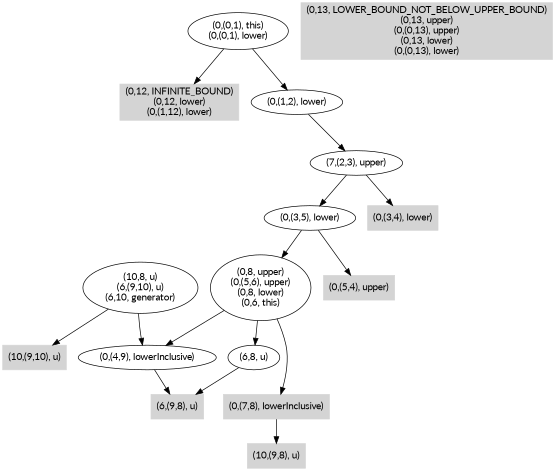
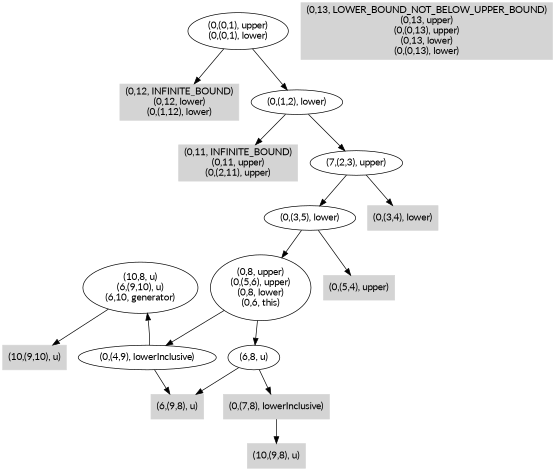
node "(0,(0,1), this) (0,(0,1), lower)": label "(0,(0,1), this) (0,(0,1), lower)" -> "(0,(0,1), upper) (0,(0,1), lower)"
node "(0,11, INFINITE_BOUND) (0,11, upper) (0,(2,11), upper)": added
edge "(10,8, u) (6,(9,10), u) (6,10, generator)" -> "(0,(4,9), lowerInclusive)": reversed
edge "(0,8, upper) (0,(5,6), upper) (0,8, lower) (0,6, this)" -> "(0,(7,8), lowerInclusive)": now "(6,8, u)" -> "(0,(7,8), lowerInclusive)"
